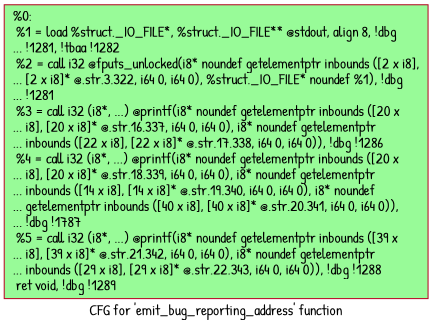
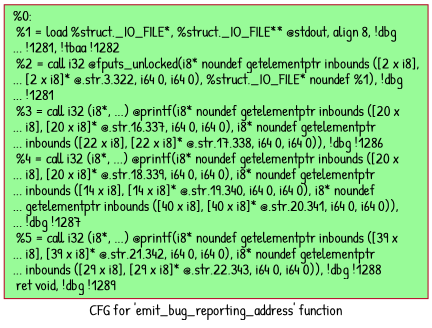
node "%0:": text "... !dbg !1787" -> "... !dbg !1287"
